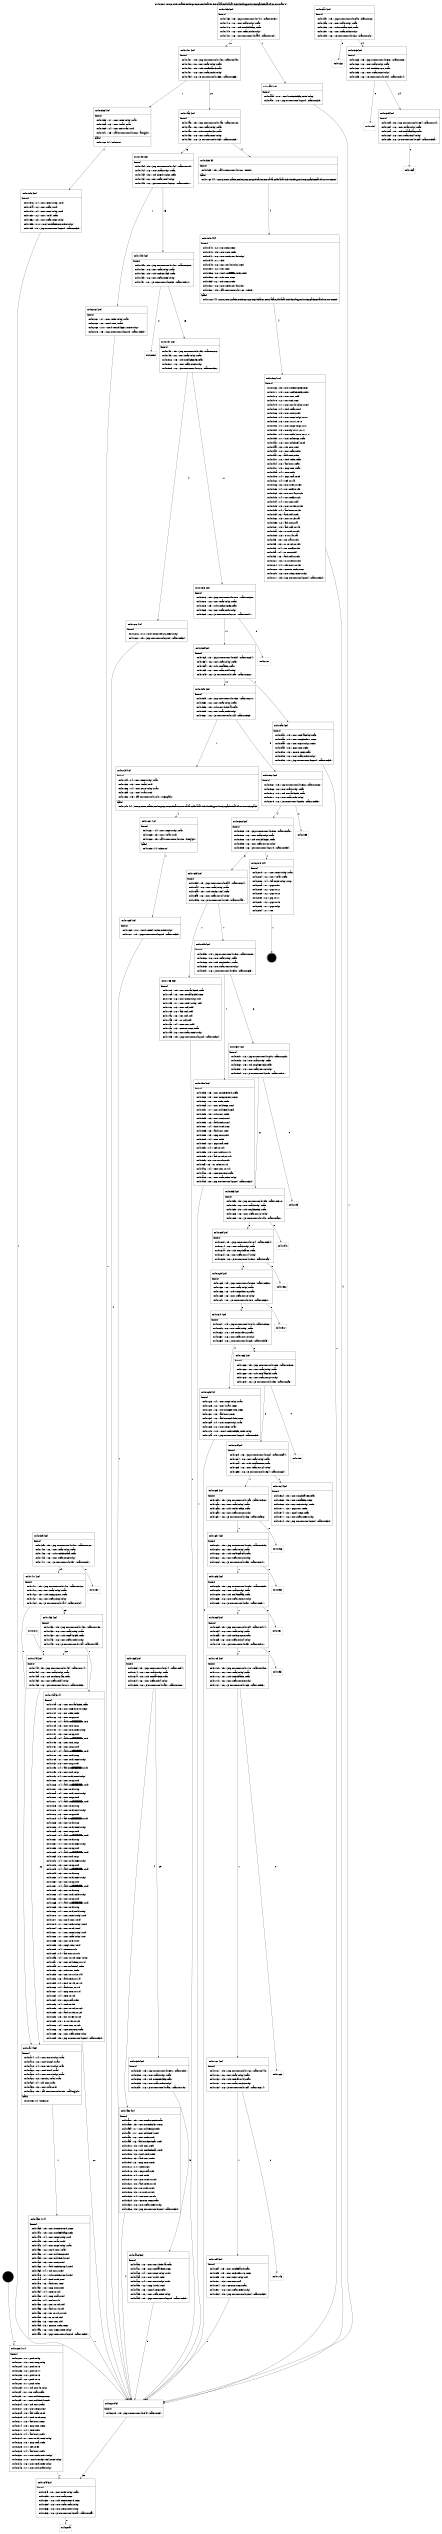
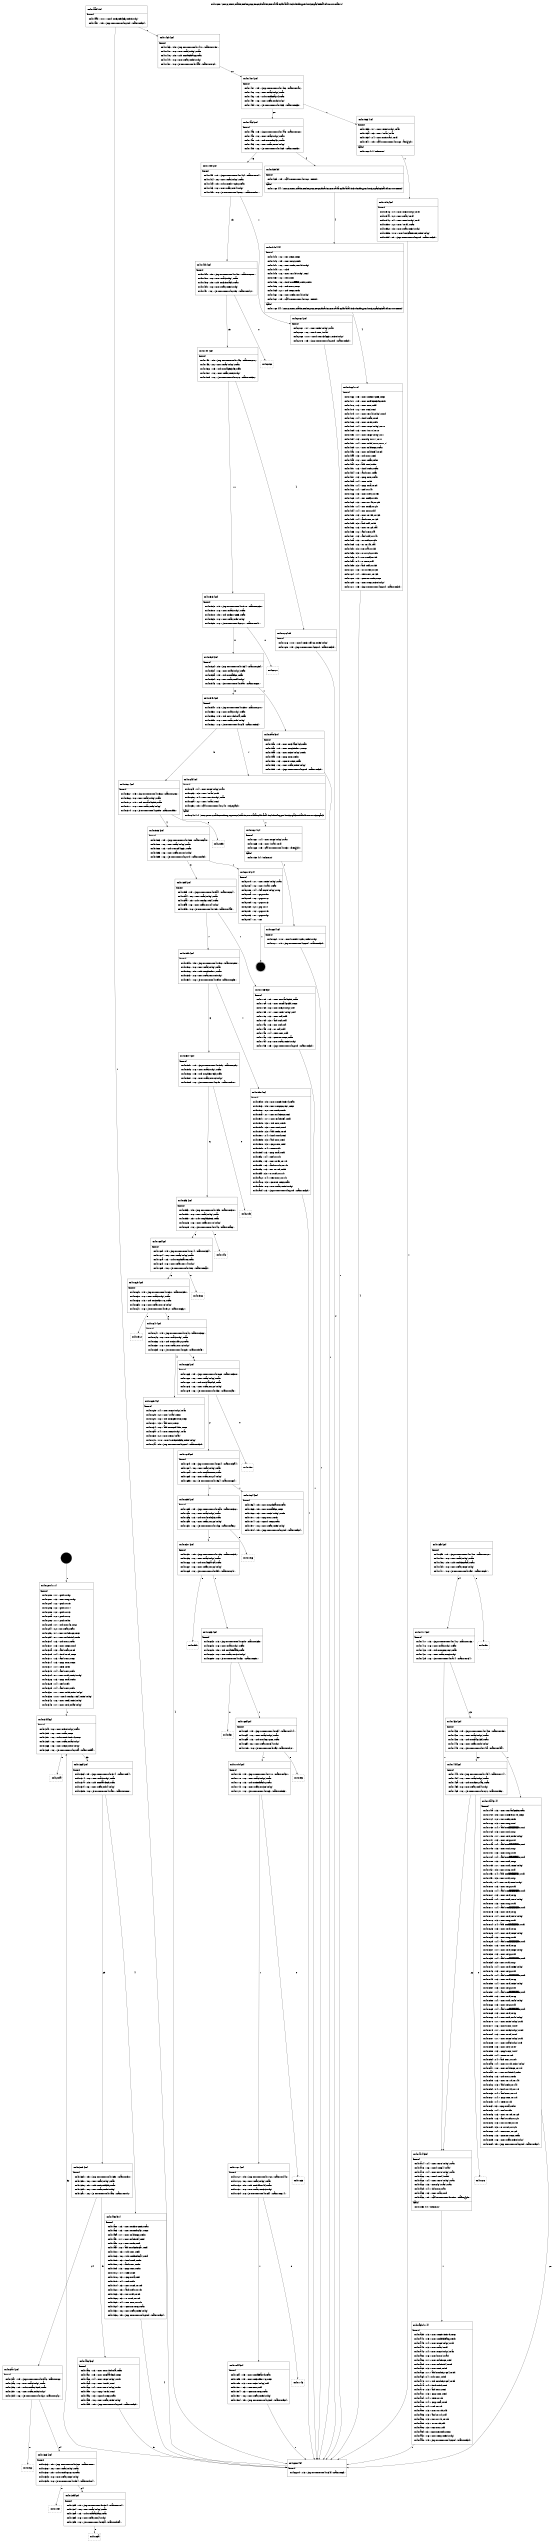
edge "0x40146b [28]" -> "0x401aad [15]": reversed
edge "0x401c7c" -> "0x40144f [28]": reversed
edge "0x40134f [32]" -> "0x40136f [28]": added, label "33"
edge "0x40138b [28]" -> "0x4013a7 [28]": added, label "24"
